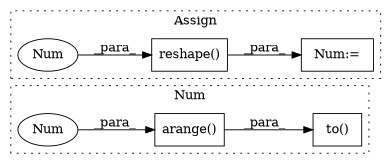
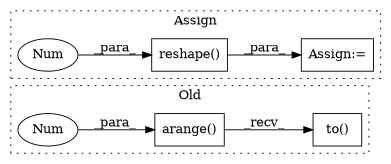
node "Num:=": label "Num:=" -> "Assign:="
cluster "Num": label "Num" -> "Old"
edge "arange()" -> "to()": label "_para_" -> "_recv_"
